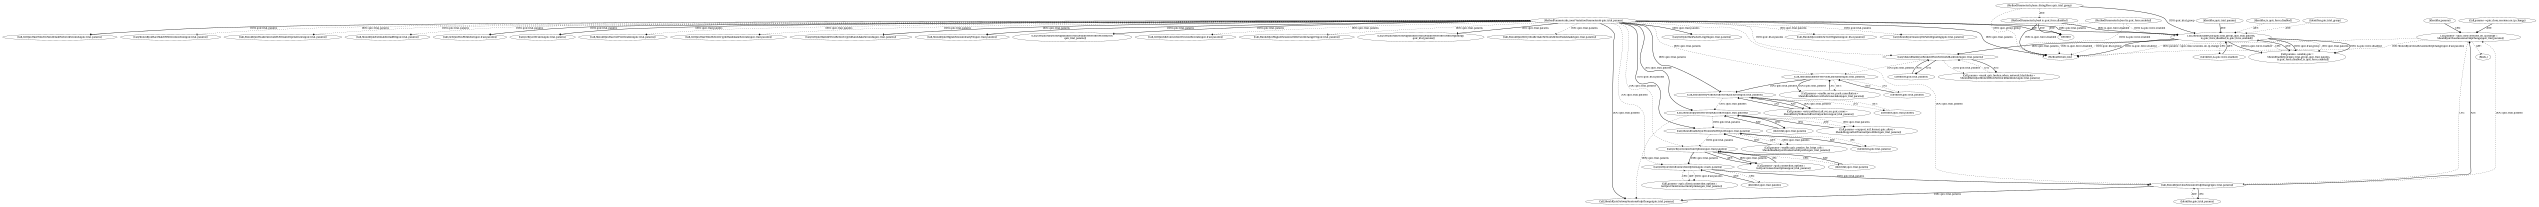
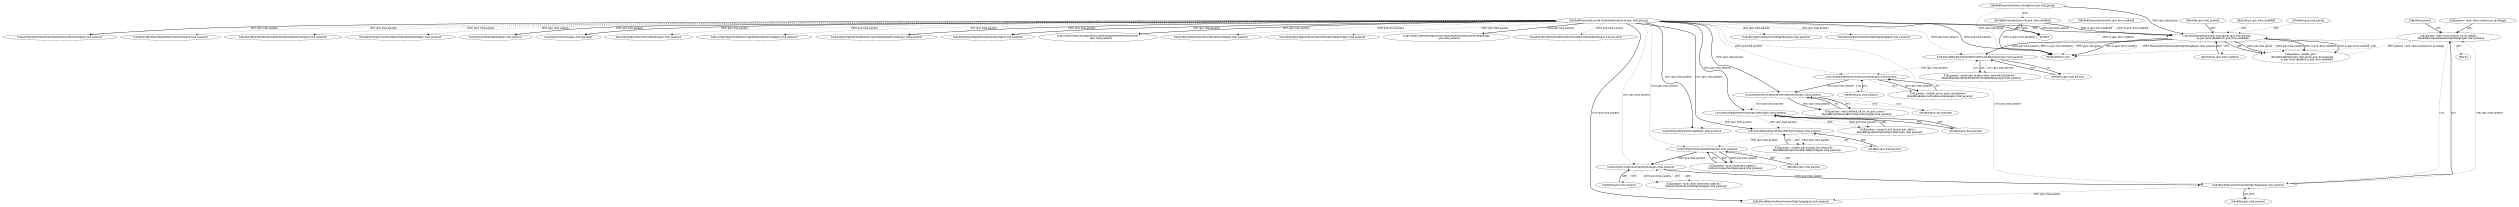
edge "(MethodParameterIn,base::StringPiece quic_trial_group)" -> "(MethodReturn,void)": label "DDG: quic_group_group" -> "DDG: quic_trial_group"
node "(Call,ShouldQuicEstimateInitialRtt(quic_trial_params))": label "(Call,ShouldQuicEstimateInitialRtt(quic_trial_params))" -> "(VariationParameters,ShouldQuicEstimateInitialRtt(quic_trial_params))"
edge "(Call,ShouldSupportIetfFormatQuicAltSvc(quic_trial_params))" -> "(Call,ShouldQuicGoAwaySessionsOnIpChange(quic_trial_params))": now "(Call,ShouldSupportIetfFormatQuicAltSvc(quic_trial_params))" -> "(Call,GetQuicMaxPacketLength(quic_trial_params))"
node "(Call,GetQuicClientConnectionOptions(quic_mark_params))": label "(Call,GetQuicClientConnectionOptions(quic_mark_params))" -> "(Call,GetQuicClientConnectionOptions(quic_trial_params))"
edge "(Call,ShouldQuicCloseSessionsOnIpChange(quic_trial_params))" -> "(Call,ShouldQuicGoAwaySessionsOnIpChange(quic_trial_params))": style bold -> dashed
